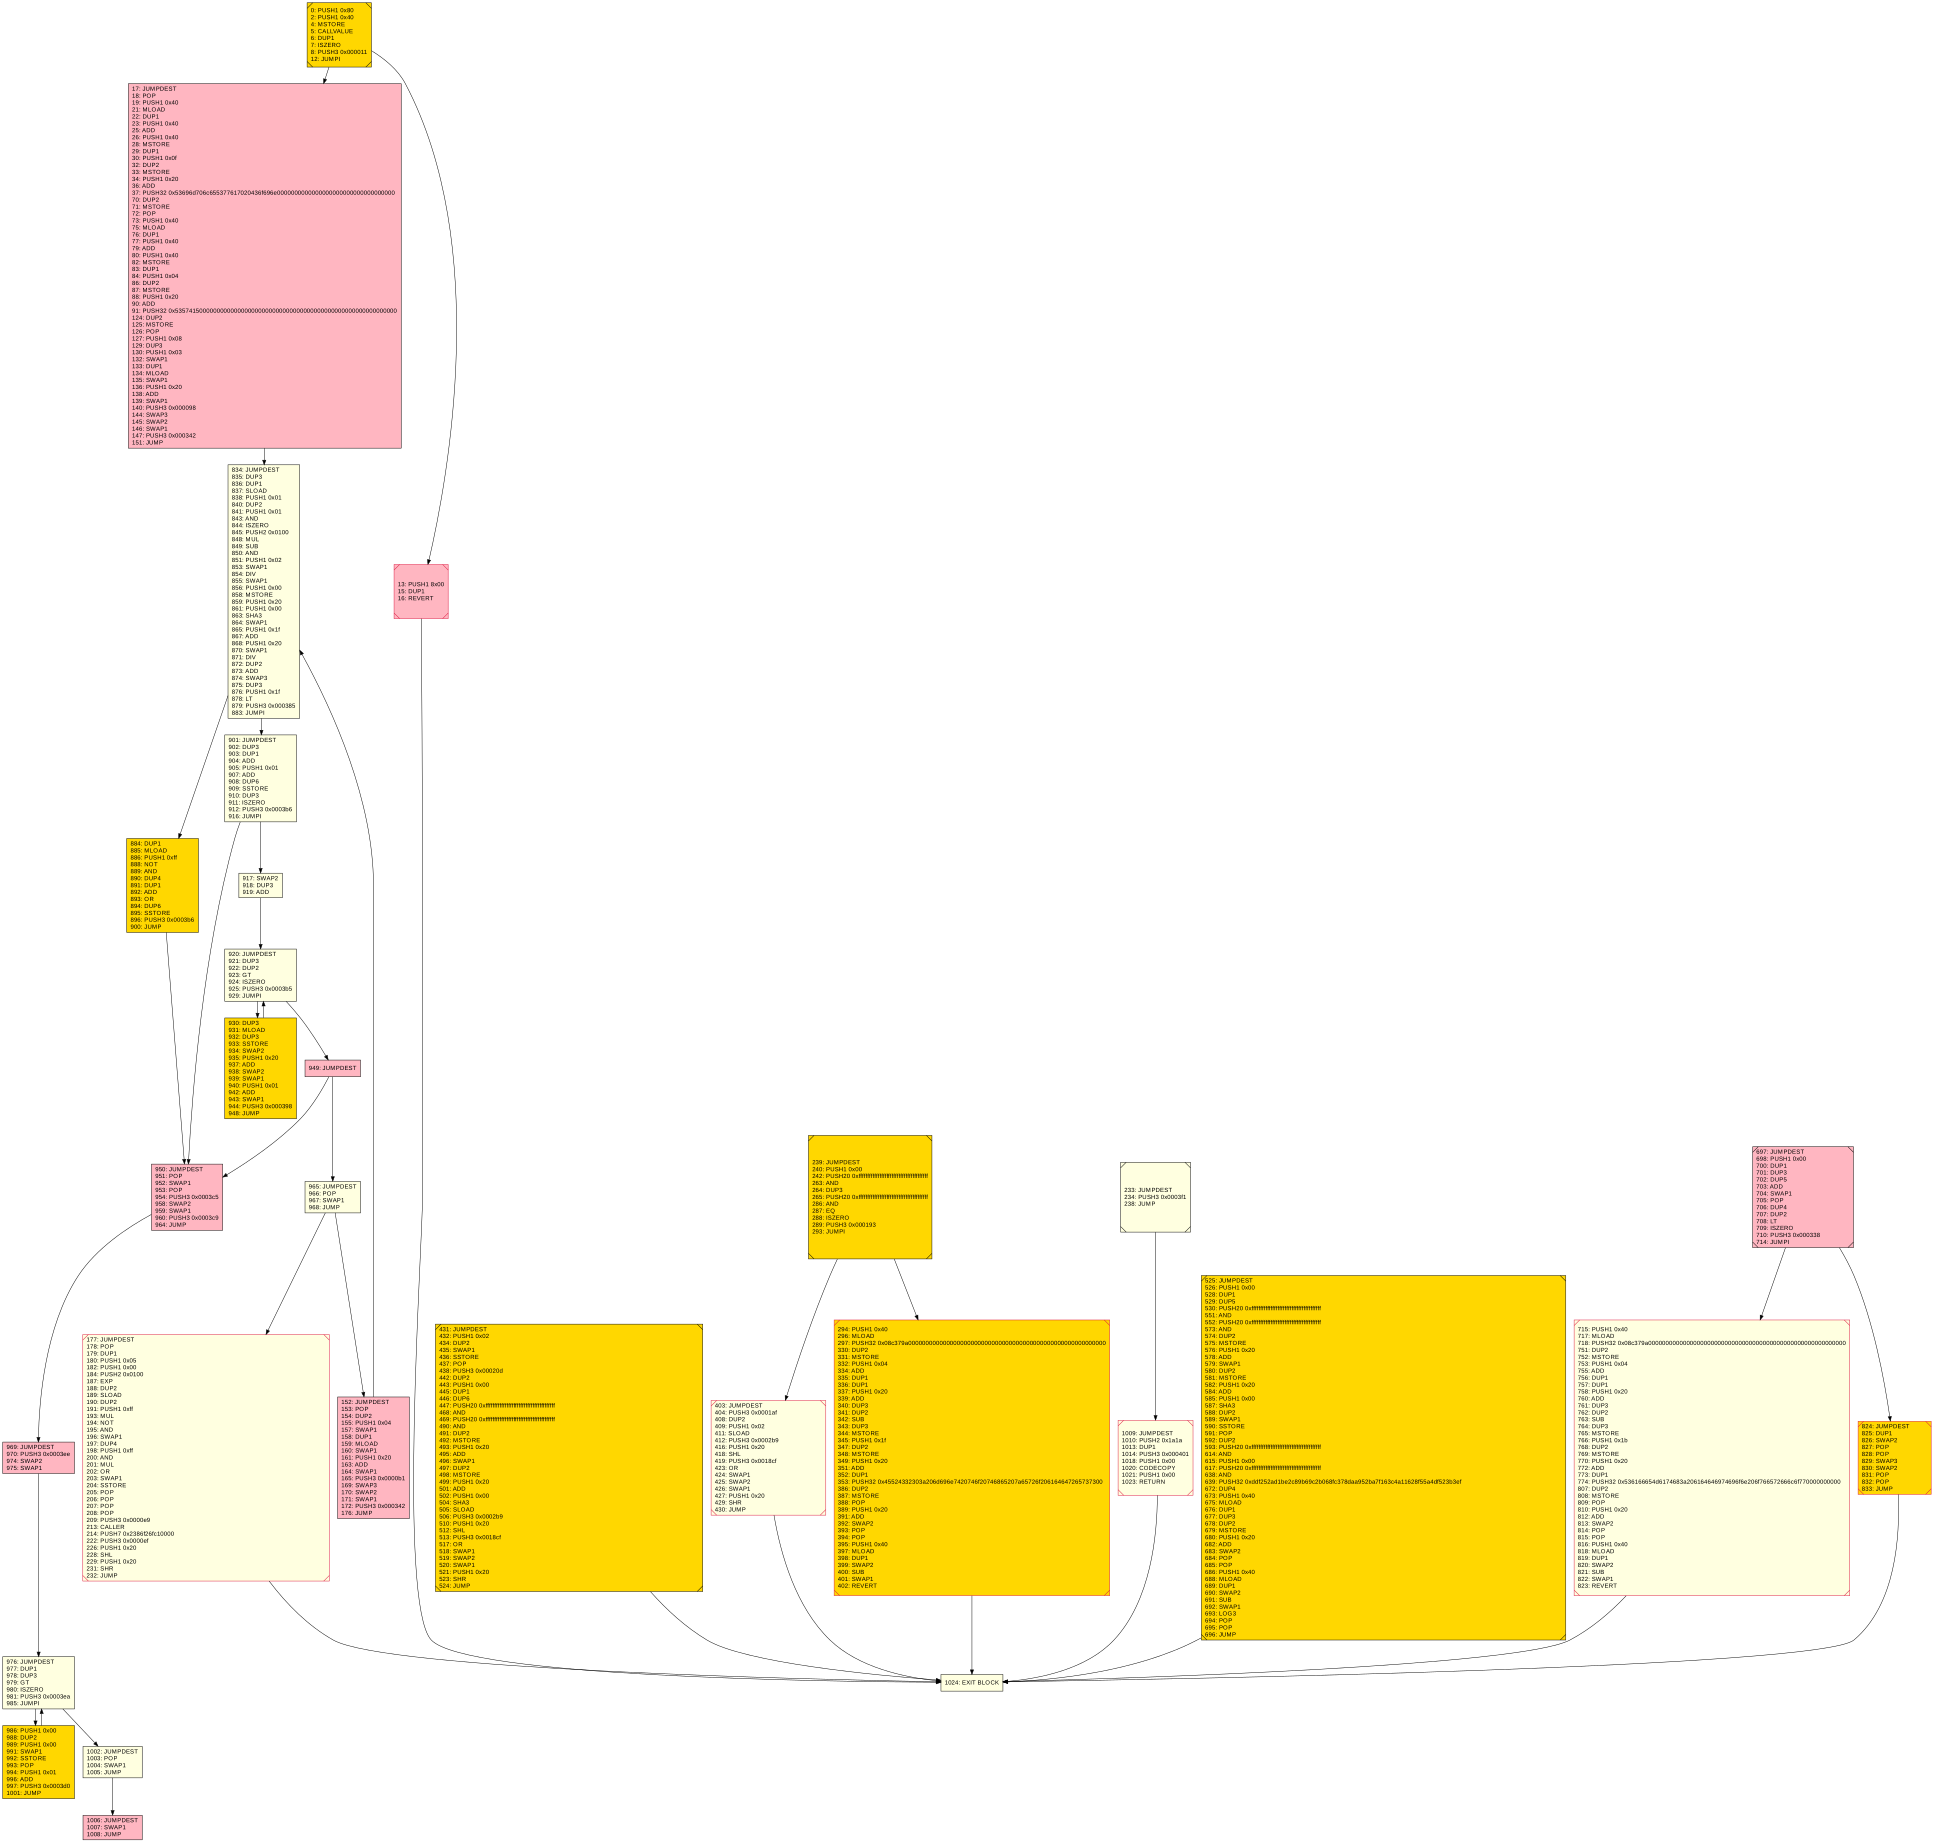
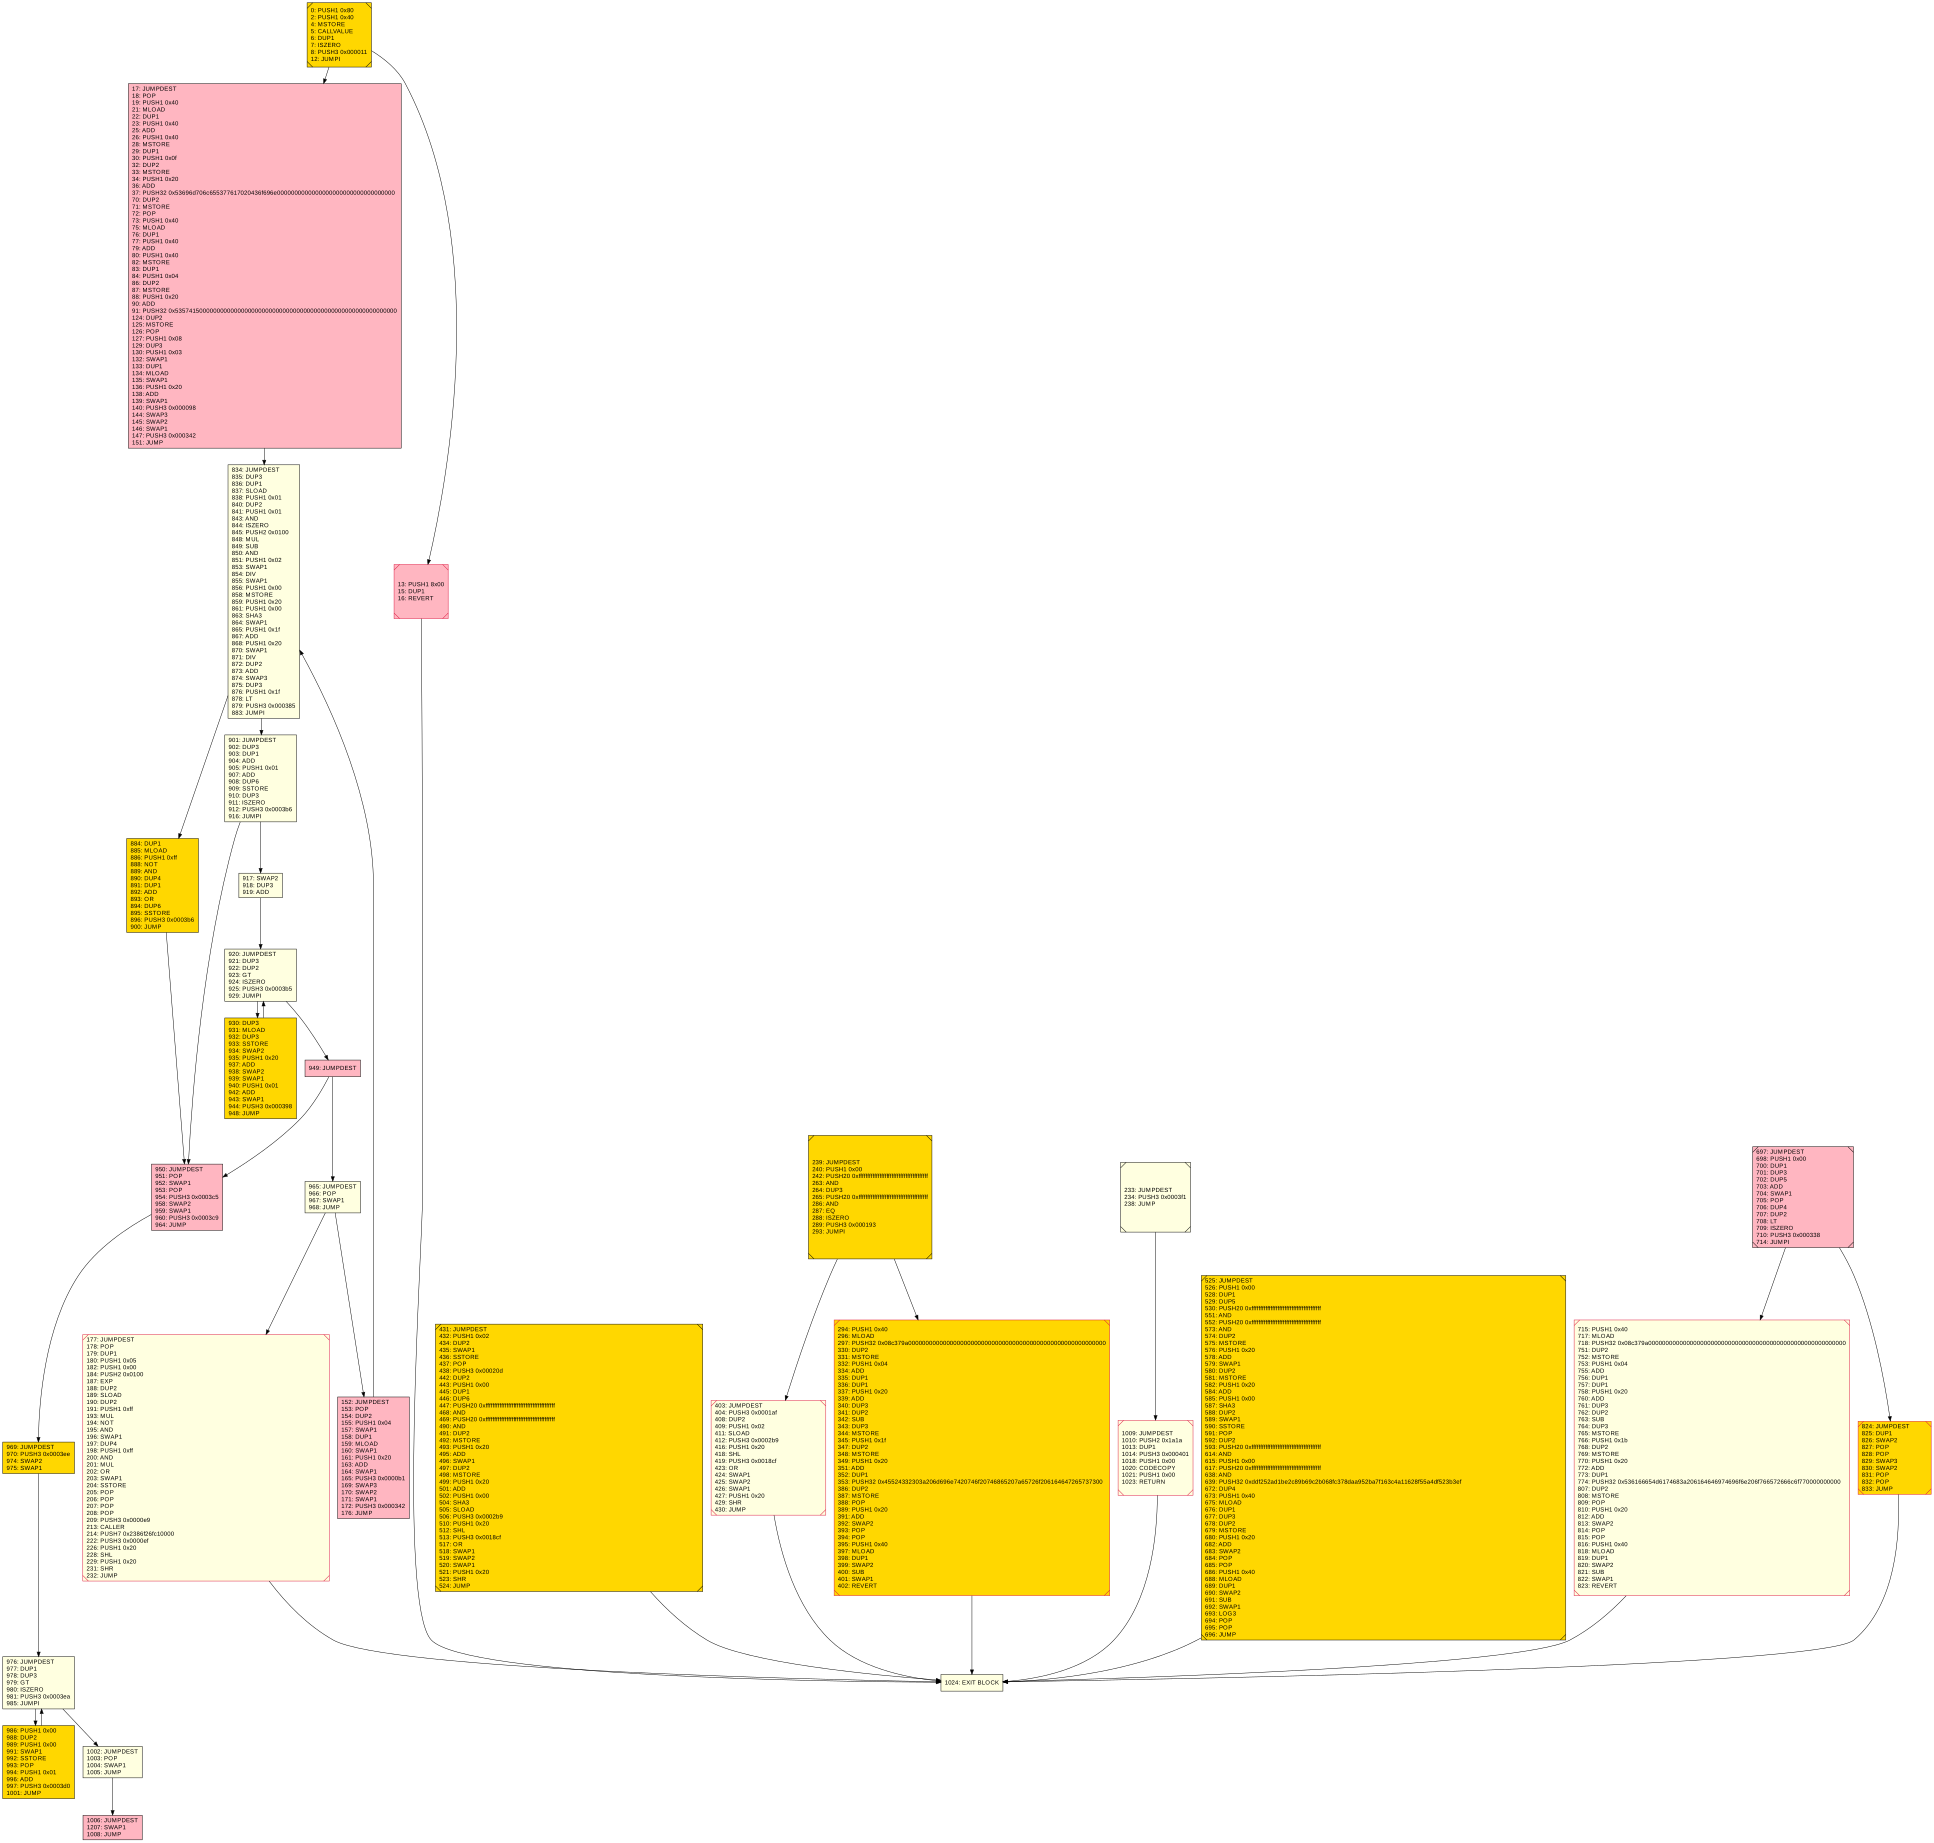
node "969: JUMPDEST 970: PUSH3 0x0003ee 974: SWAP2 975: SWAP1": fillcolor lightpink -> gold
node "1006: JUMPDEST 1007: SWAP1 1008: JUMP": label "1006: JUMPDEST 1007: SWAP1 1008: JUMP" -> "1006: JUMPDEST 1207: SWAP1 1008: JUMP"
